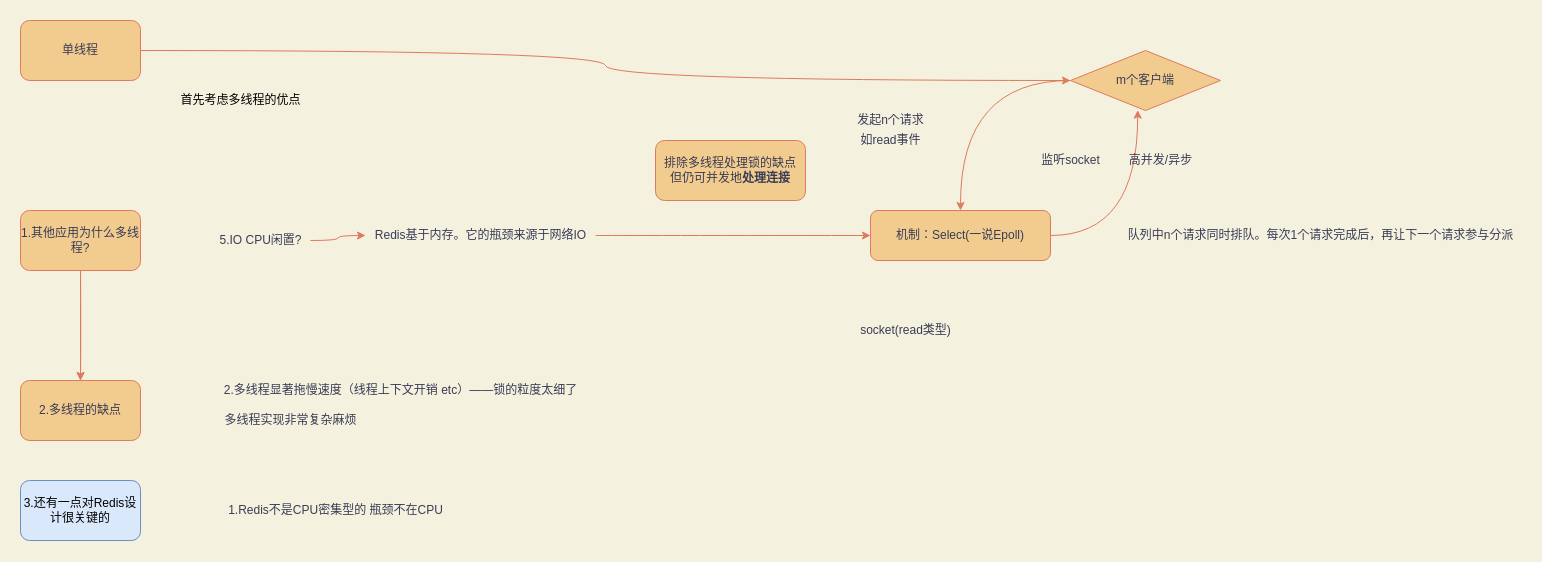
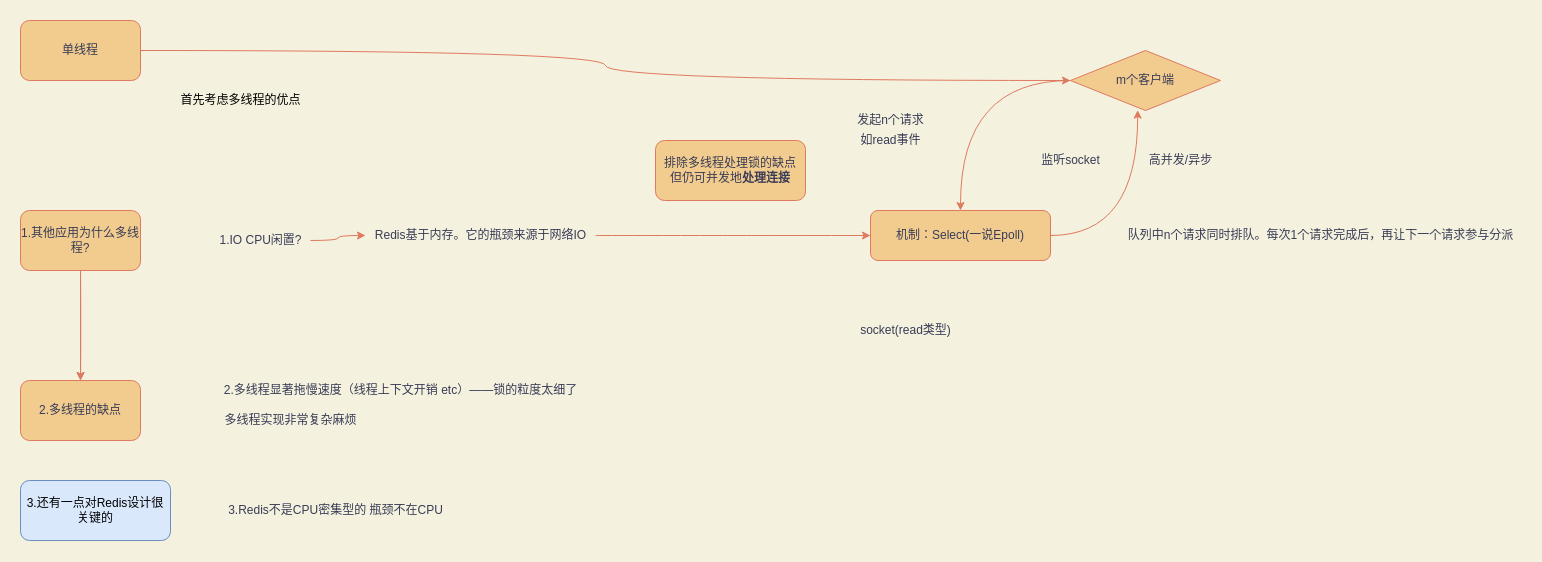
node "高并发/异步": moved (1161, 161) -> (1181, 161)
node "5.IO CPU闲置?": label "5.IO CPU闲置?" -> "1.IO CPU闲置?"
node "3.还有一点对Redis设计很关键的": size 120x60 -> 150x60
node "1.Redis不是CPU密集型的 瓶颈不在CPU": label "1.Redis不是CPU密集型的 瓶颈不在CPU" -> "3.Redis不是CPU密集型的 瓶颈不在CPU"
